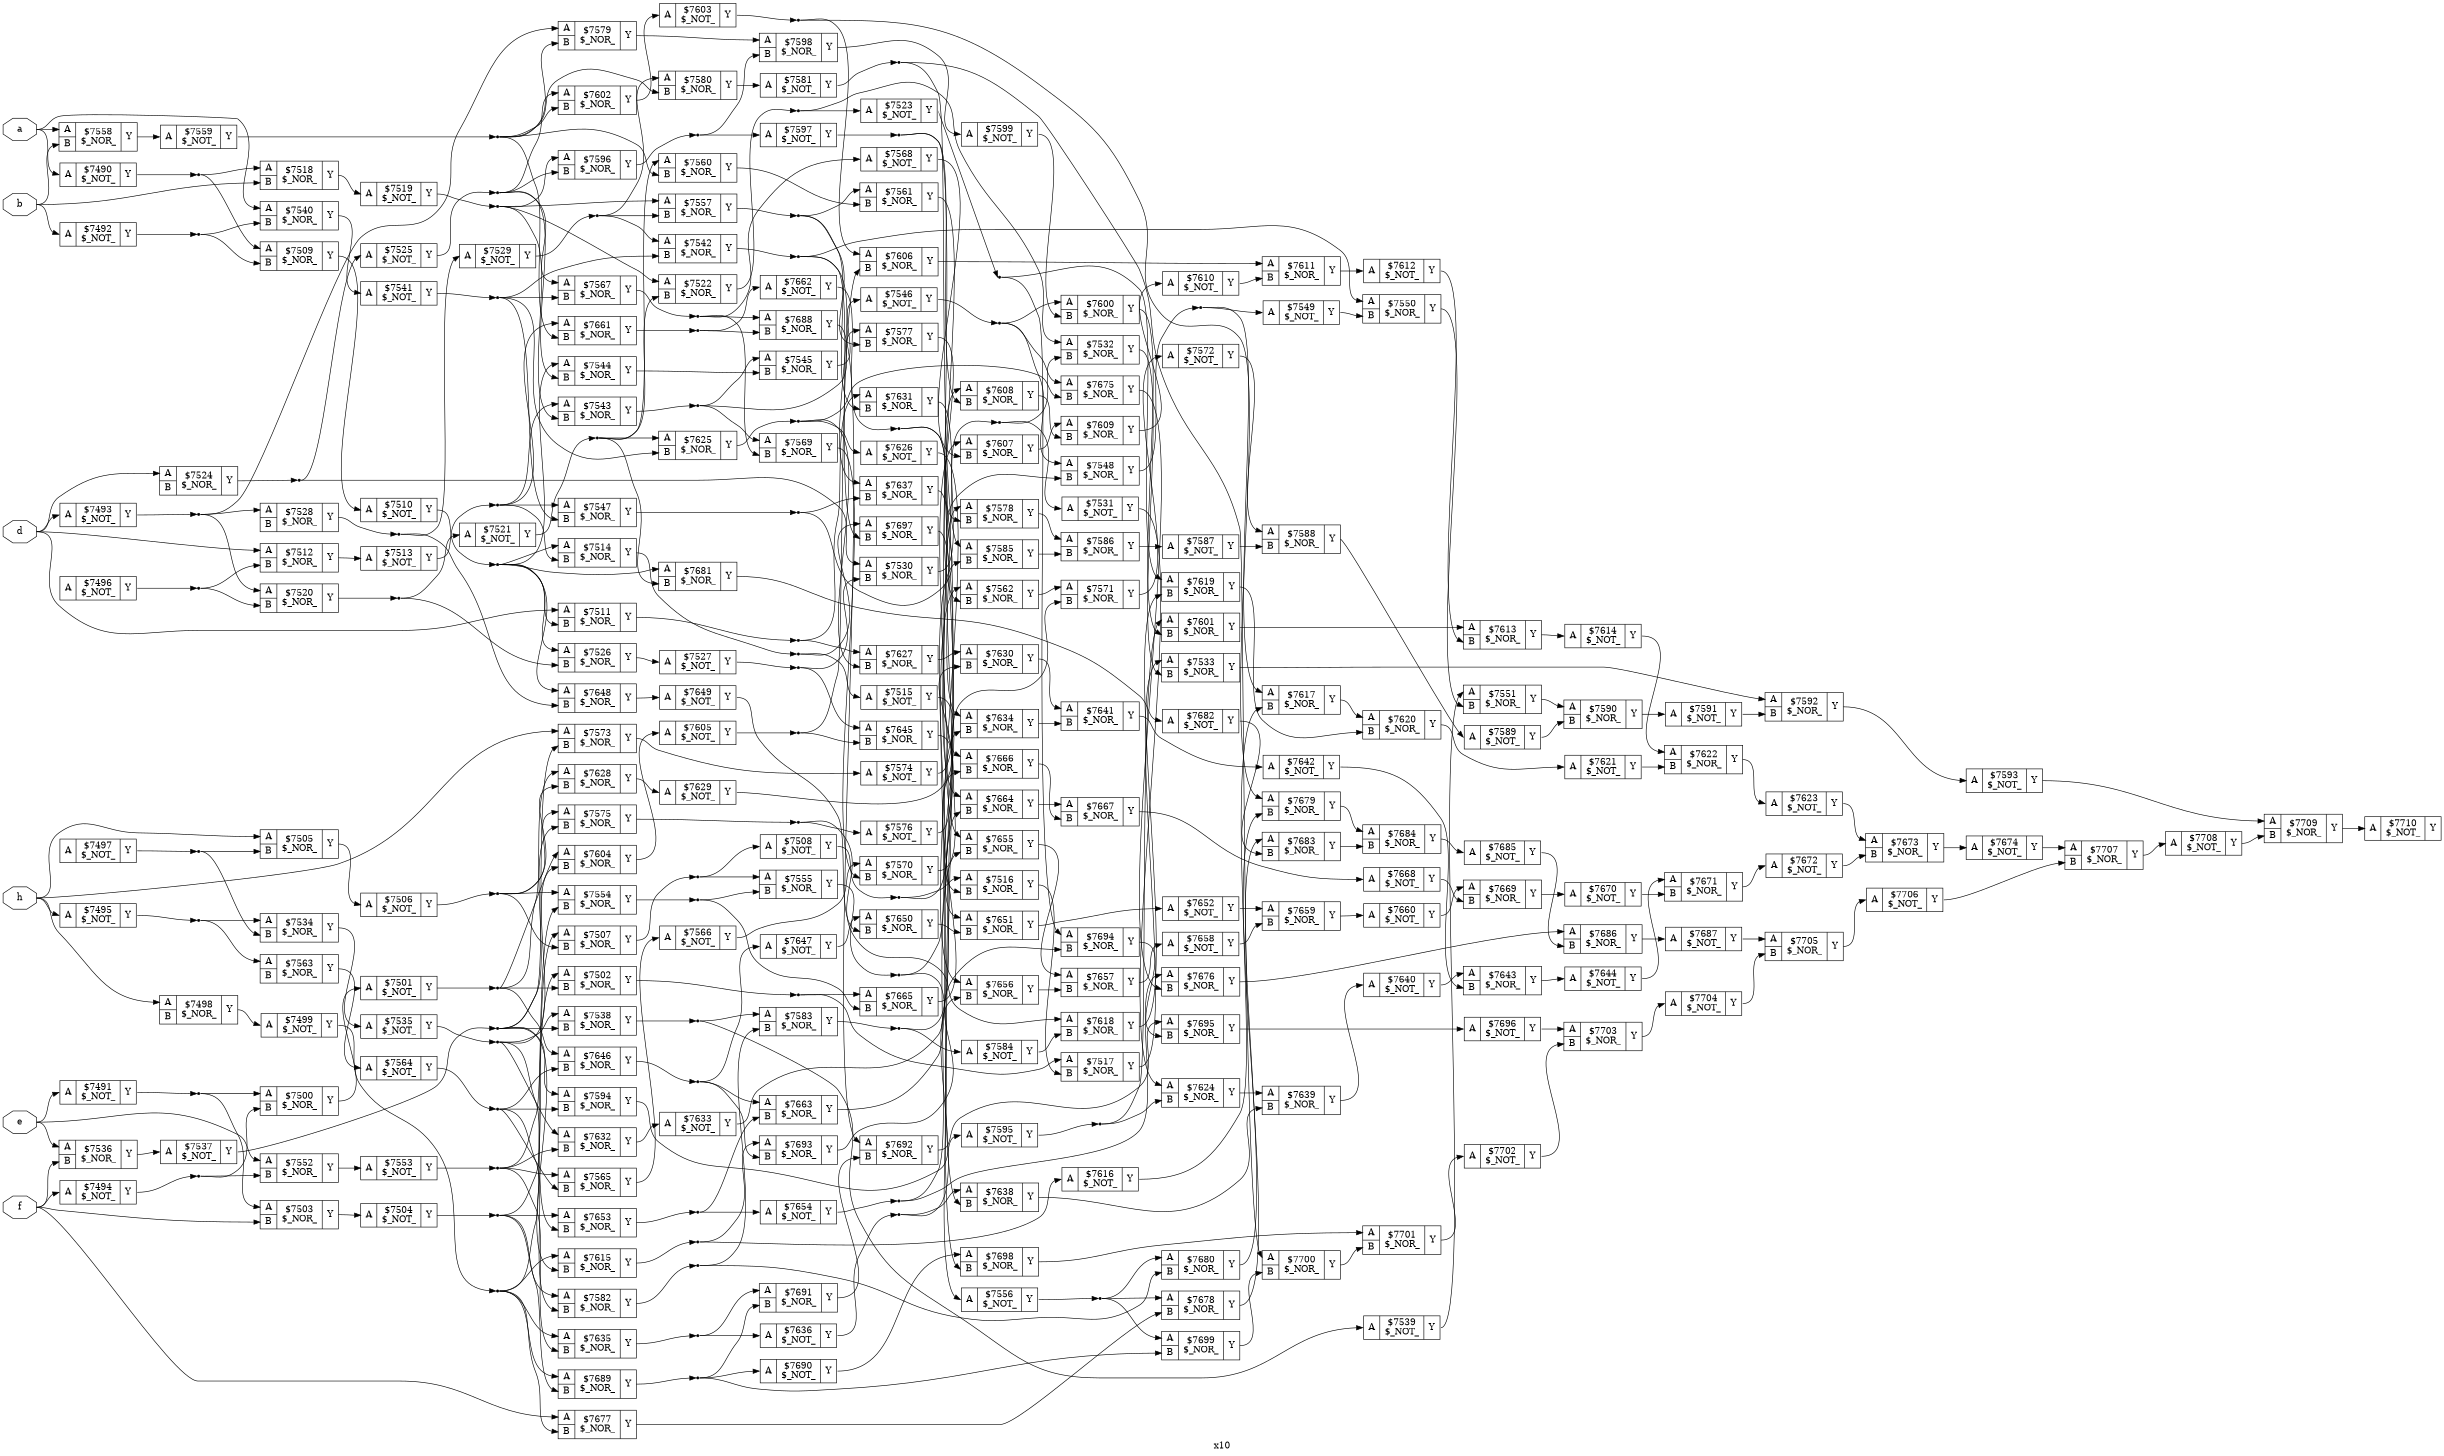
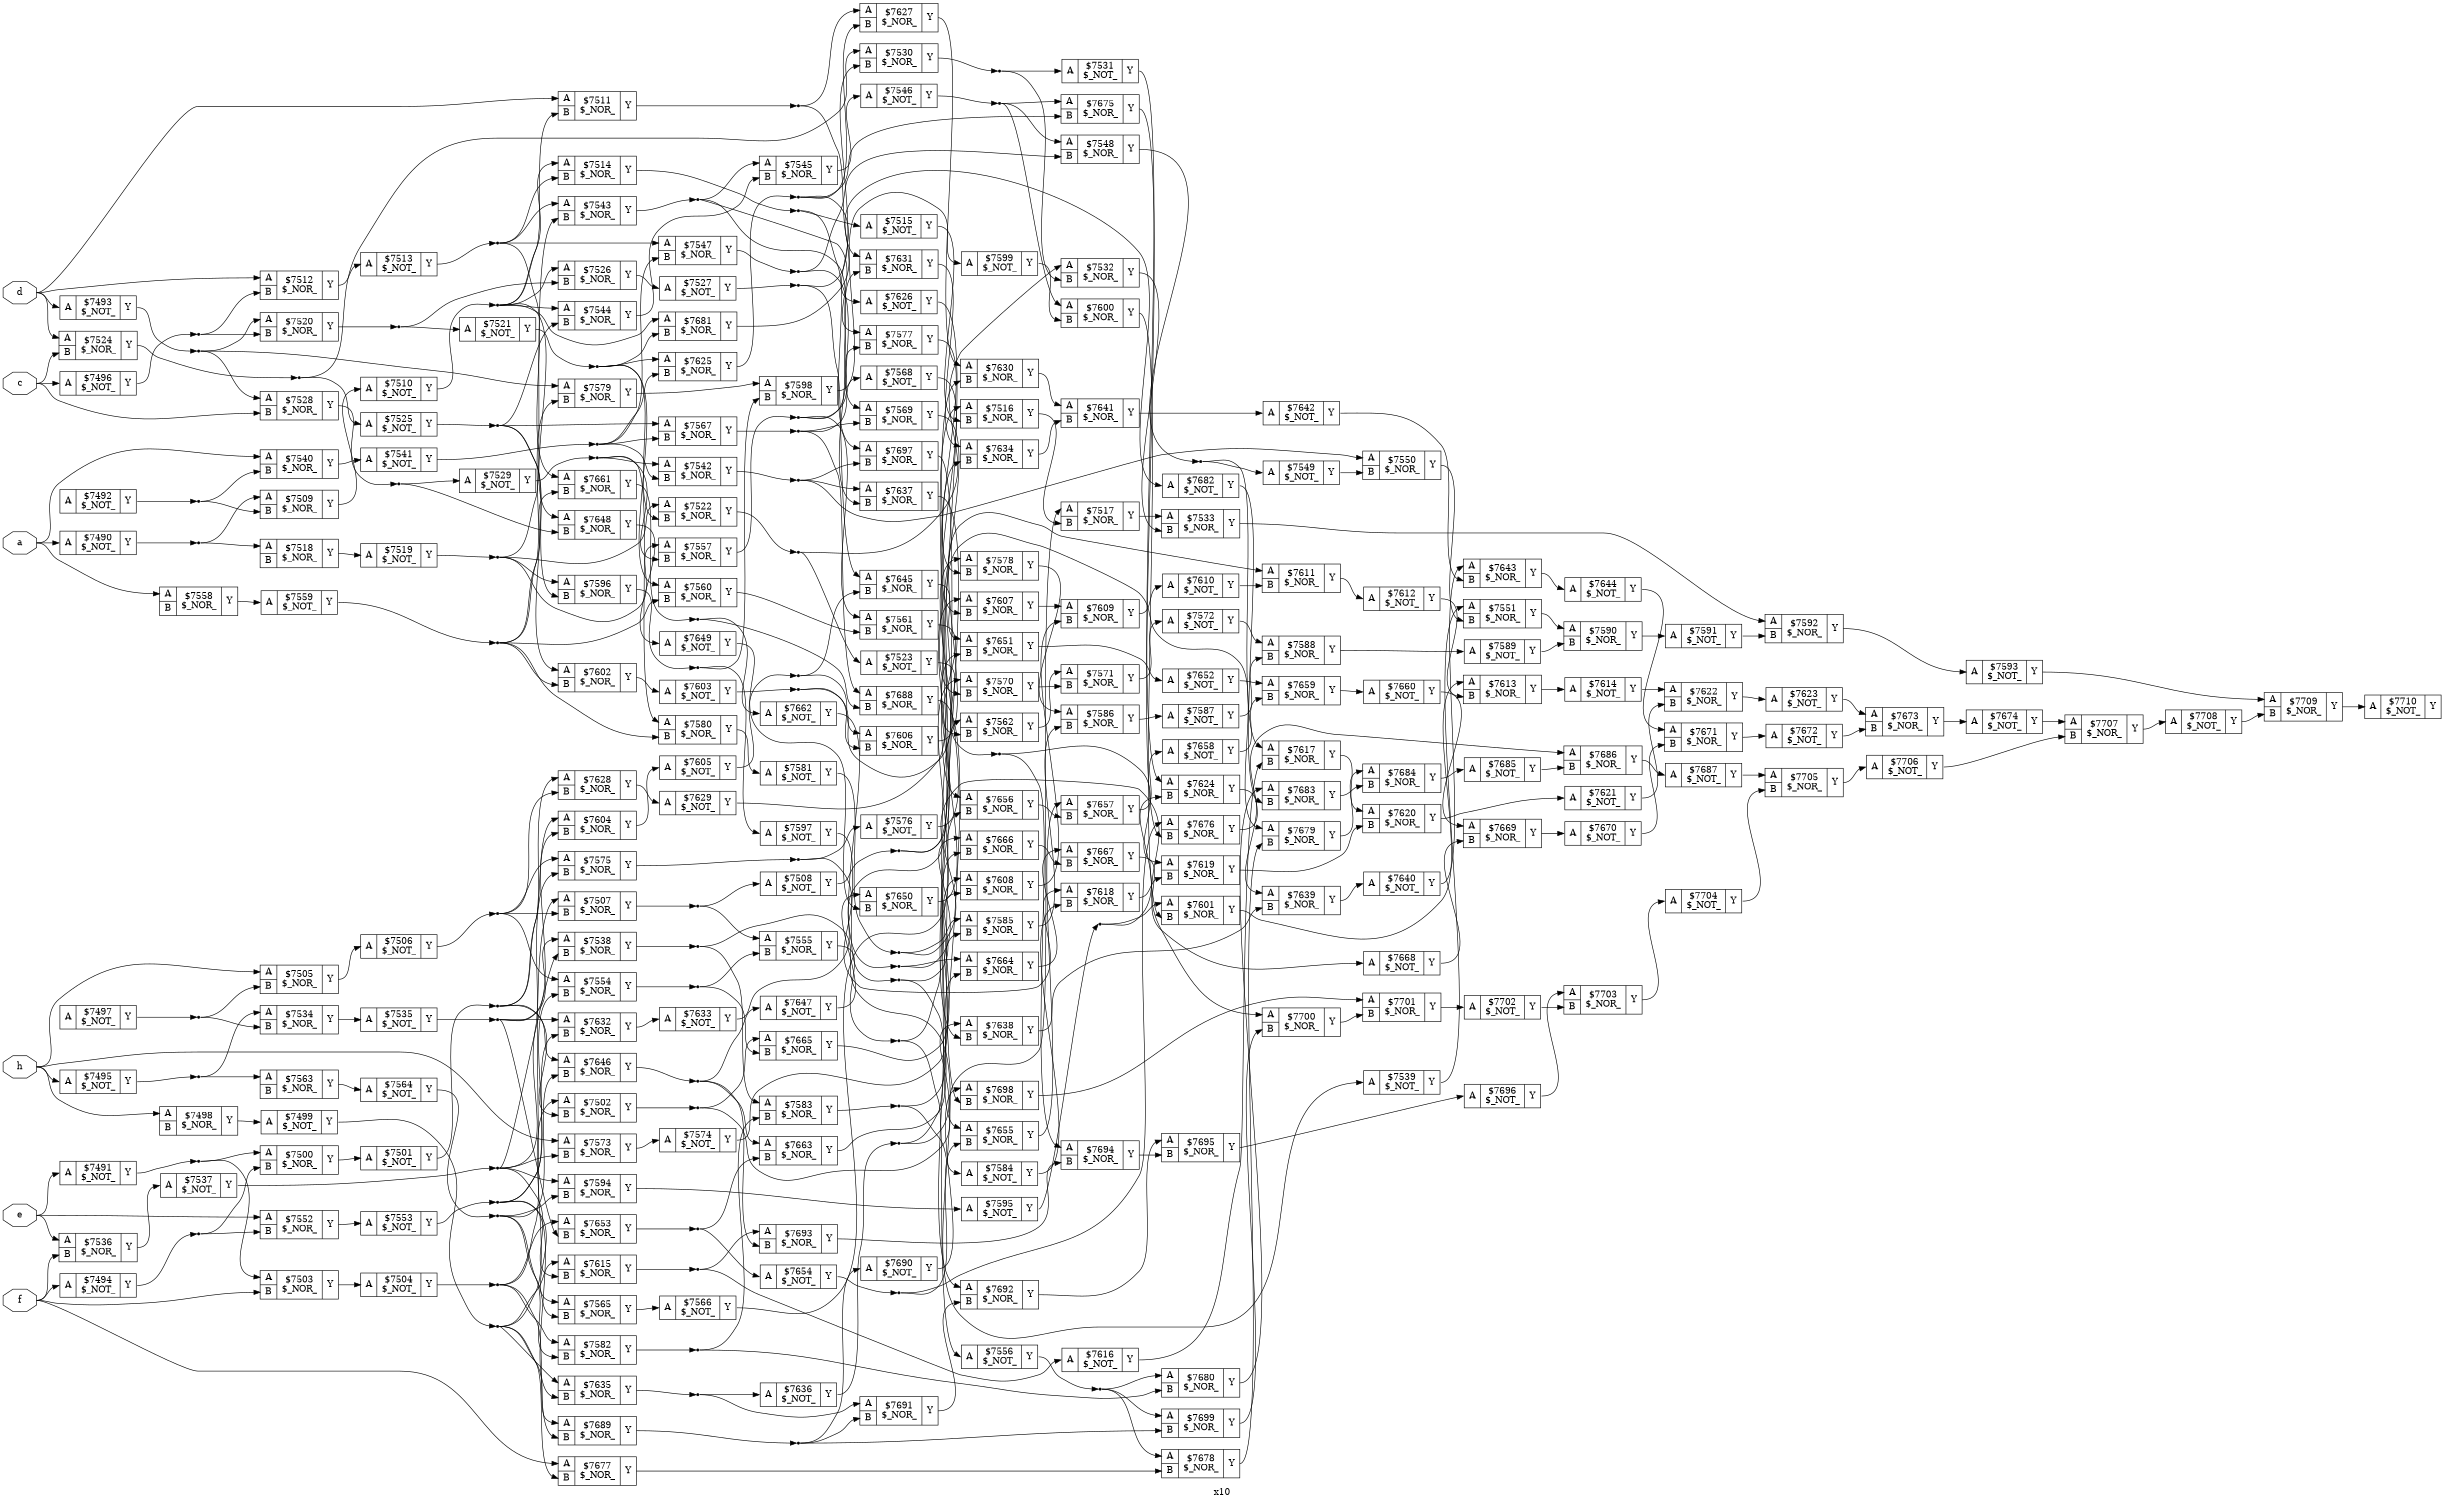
node "b": removed
node "c": added
